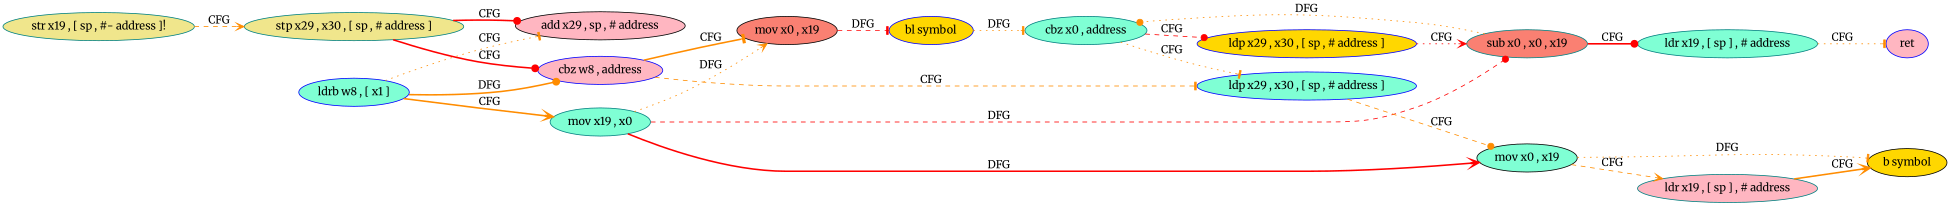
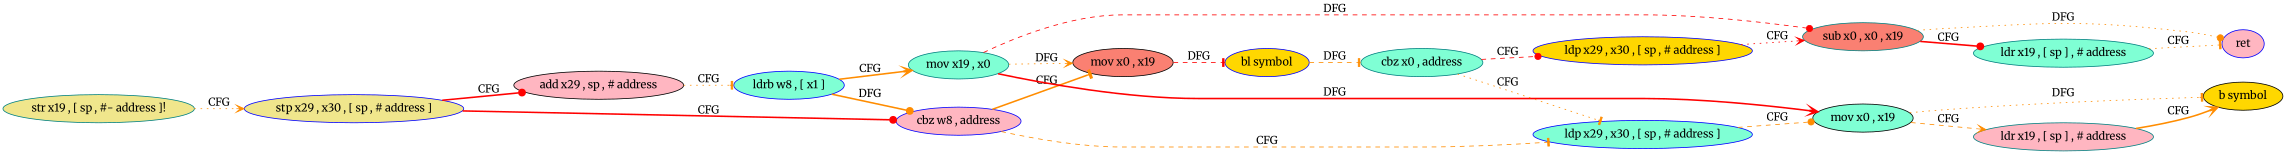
edge "sub x0 , x0 , x19" -> "cbz x0 , address": now "sub x0 , x0 , x19" -> "ret"
edge "str x19 , [ sp , #- address ]!" -> "stp x29 , x30 , [ sp , # address ]": style dashed -> dotted
node "stp x29 , x30 , [ sp , # address ]": color teal -> blue
edge "bl symbol" -> "cbz x0 , address": style dotted -> dashed
edge "ldrb w8 , [ x1 ]" -> "add x29 , sp , # address": reversed
